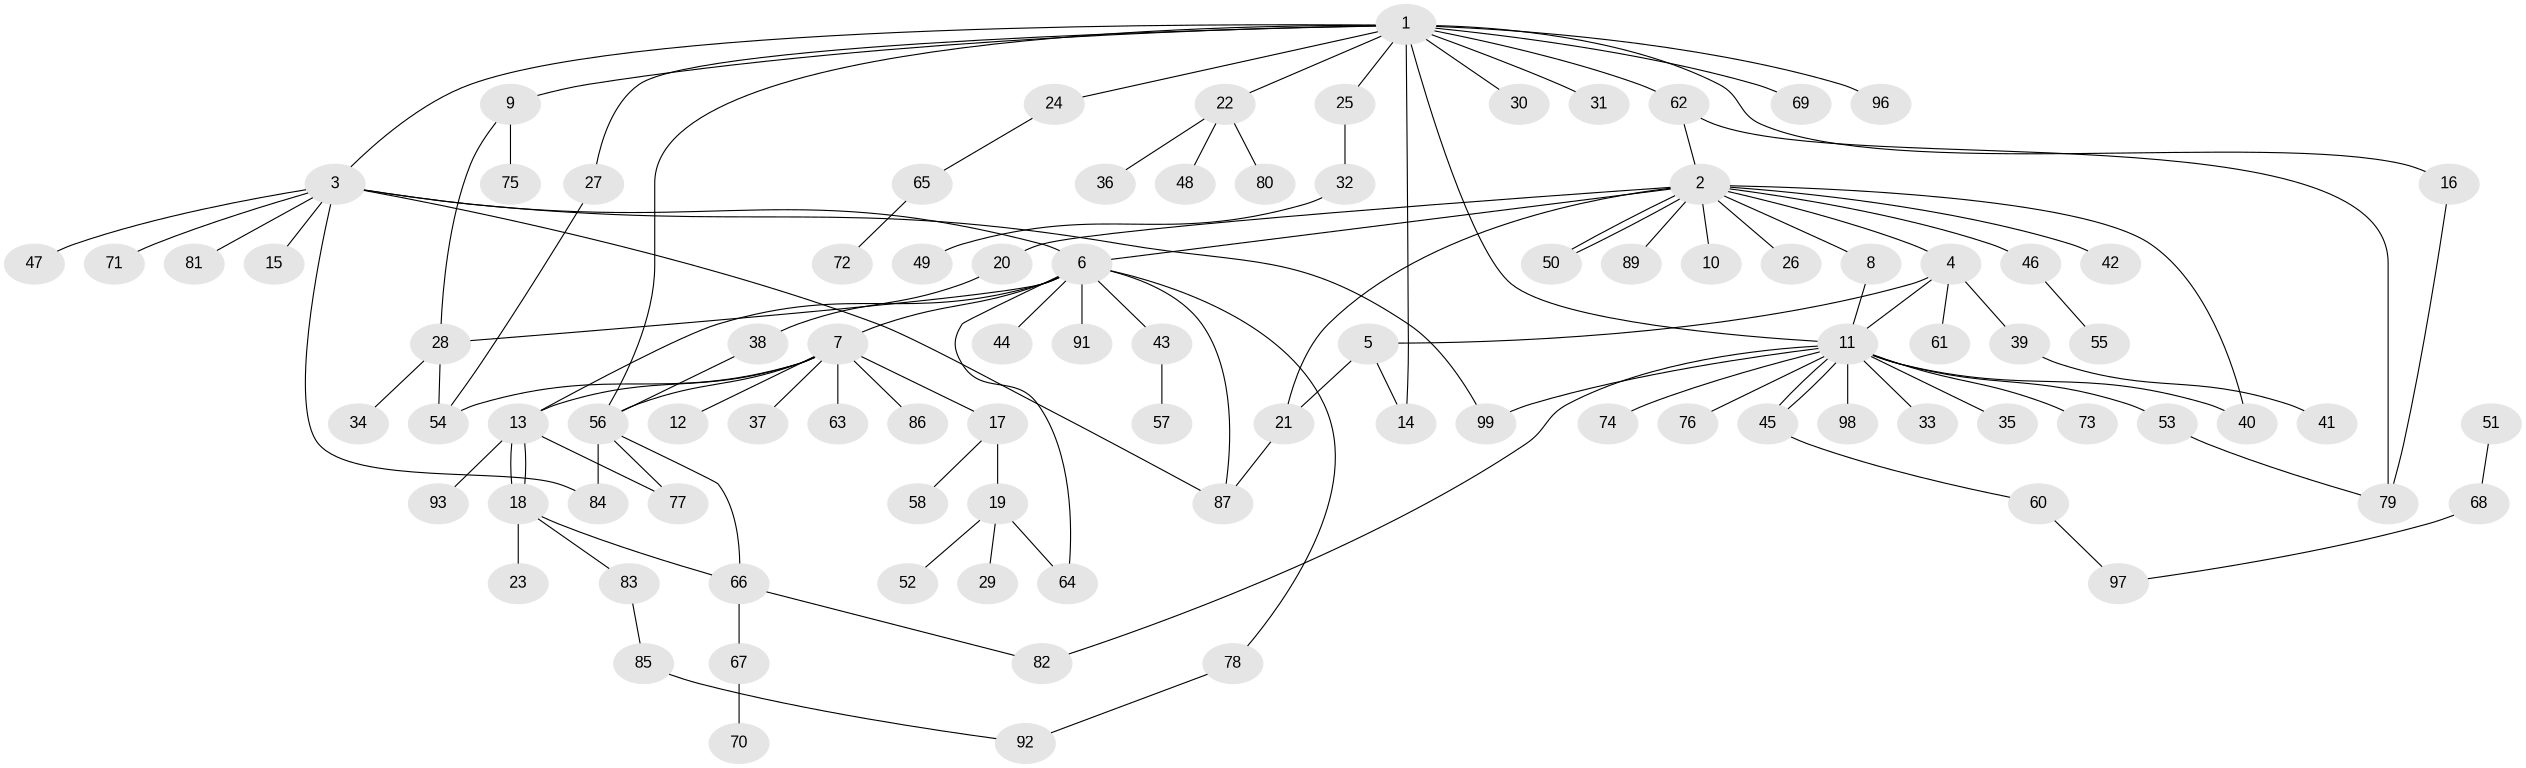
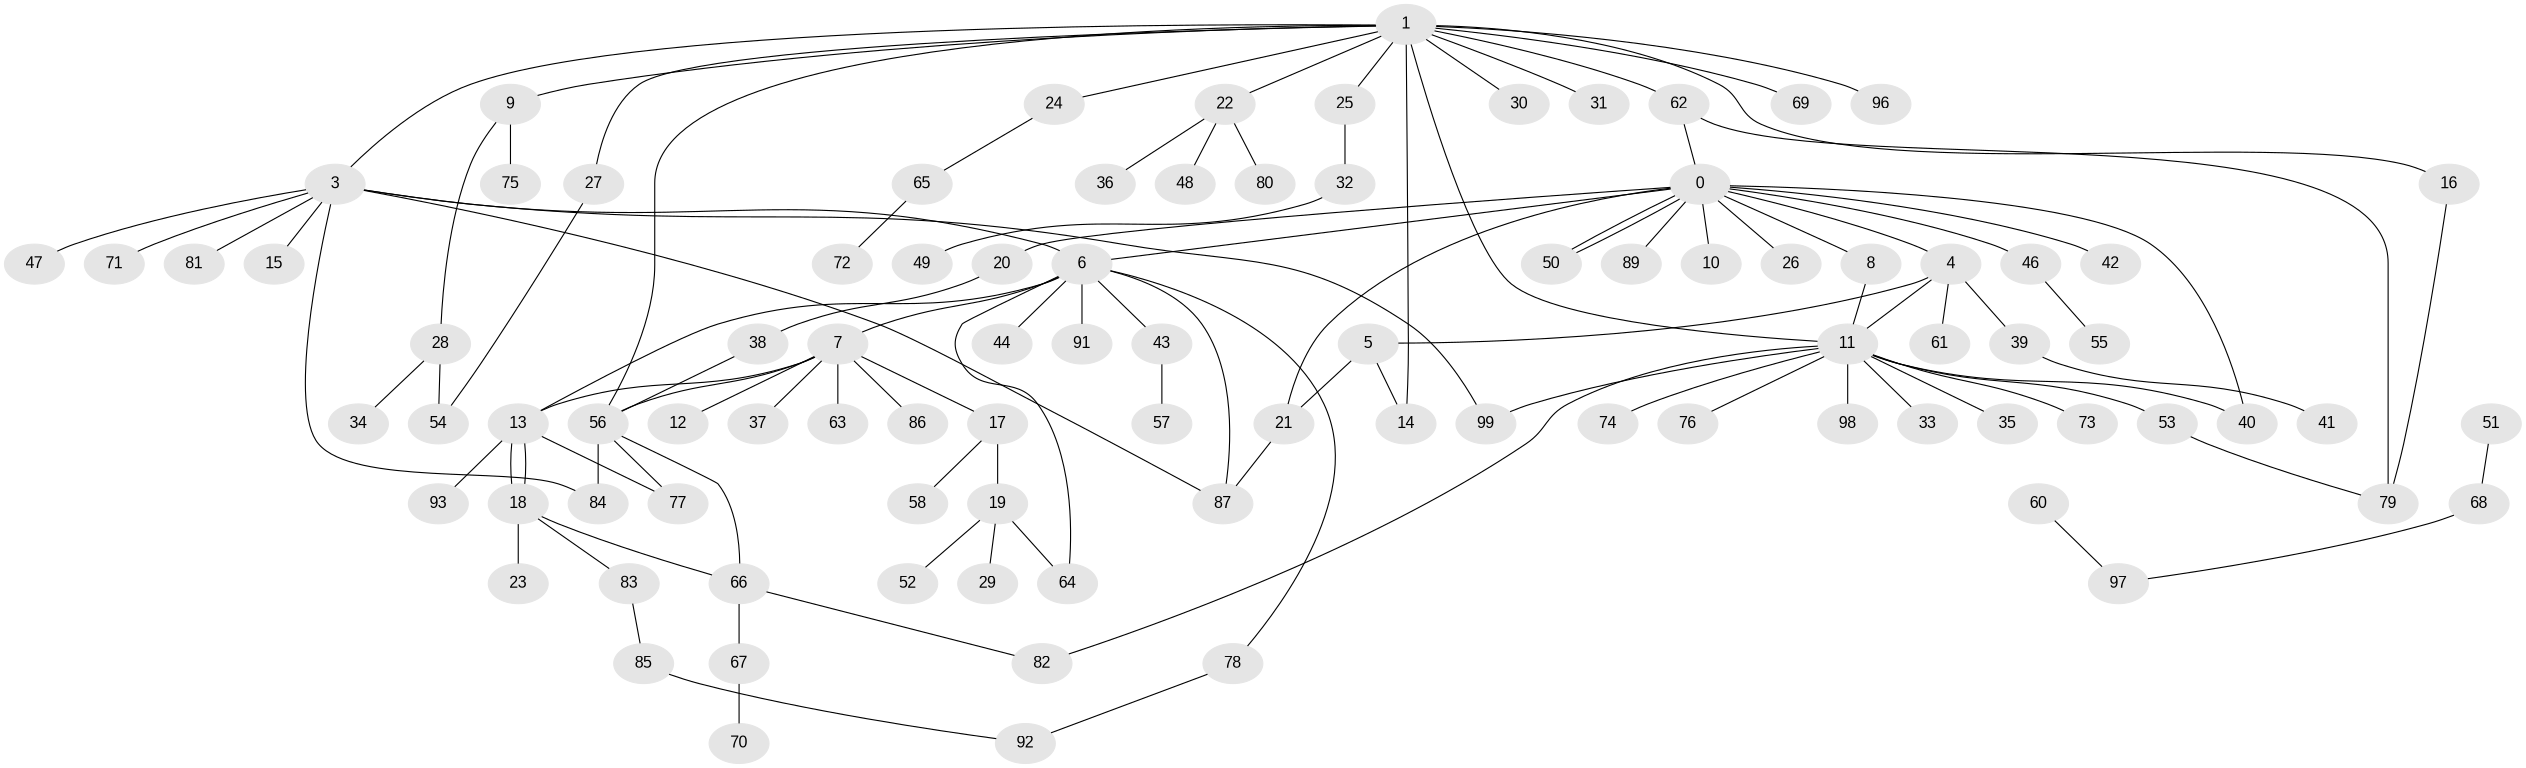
node "2": label "2" -> "0"
edge "6" -- "28": removed
edge "7" -- "54": removed
node "45": removed
